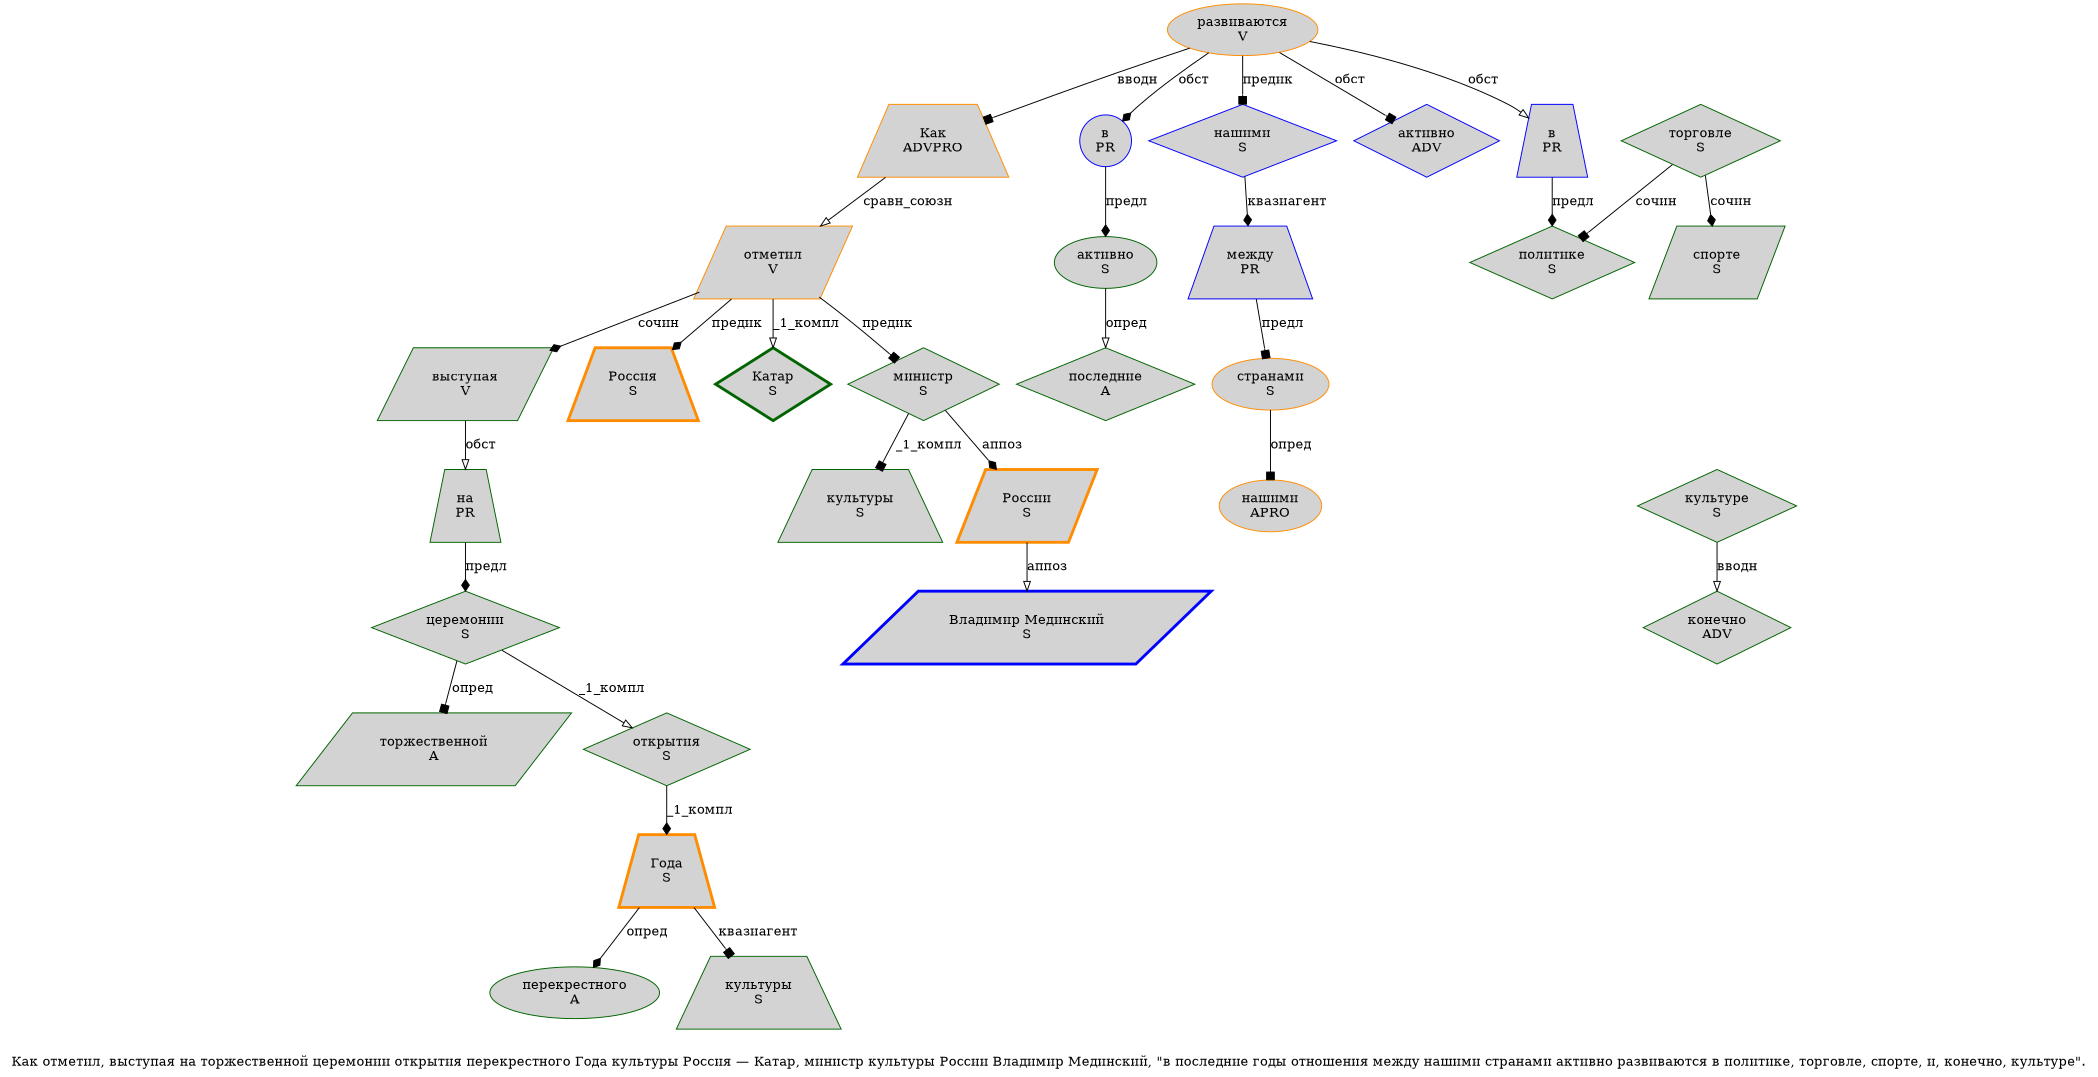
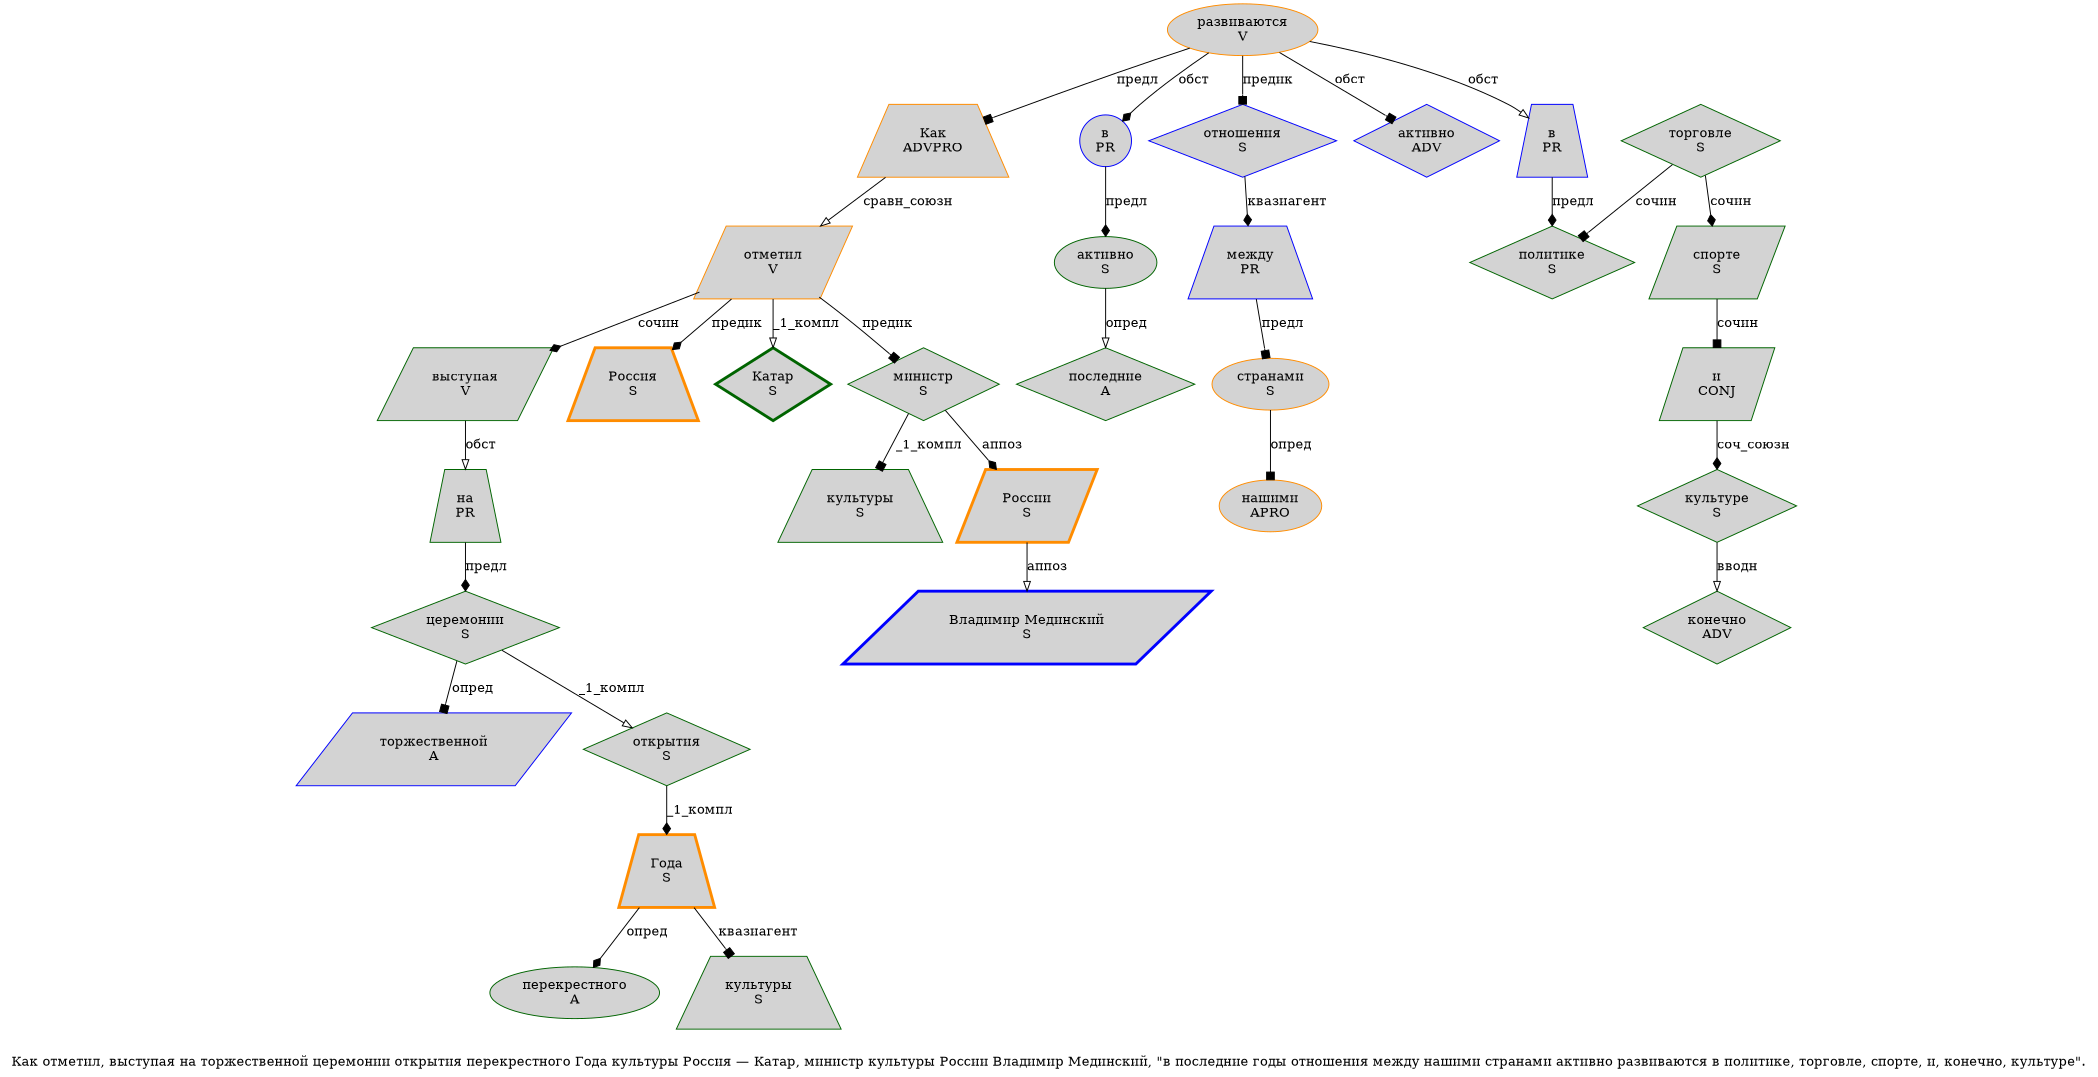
edge "развиваются V" -> "Как ADVPRO": label "вводн" -> "предл"
node "нашими S": label "нашими S" -> "отношения S"
node "и CONJ": added
node "торжественной A": color darkgreen -> blue
